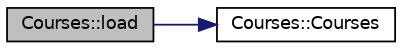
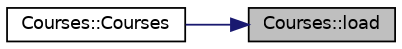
edge "Courses::load" -> "Courses::Courses": reversed
